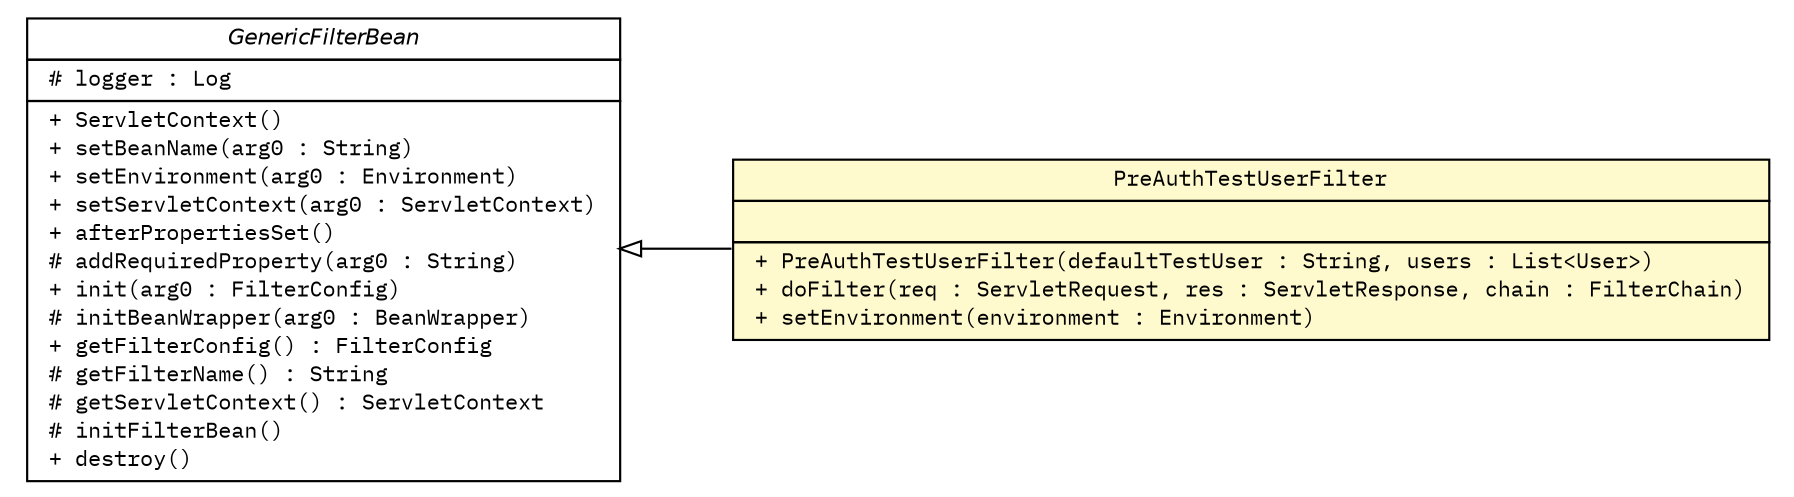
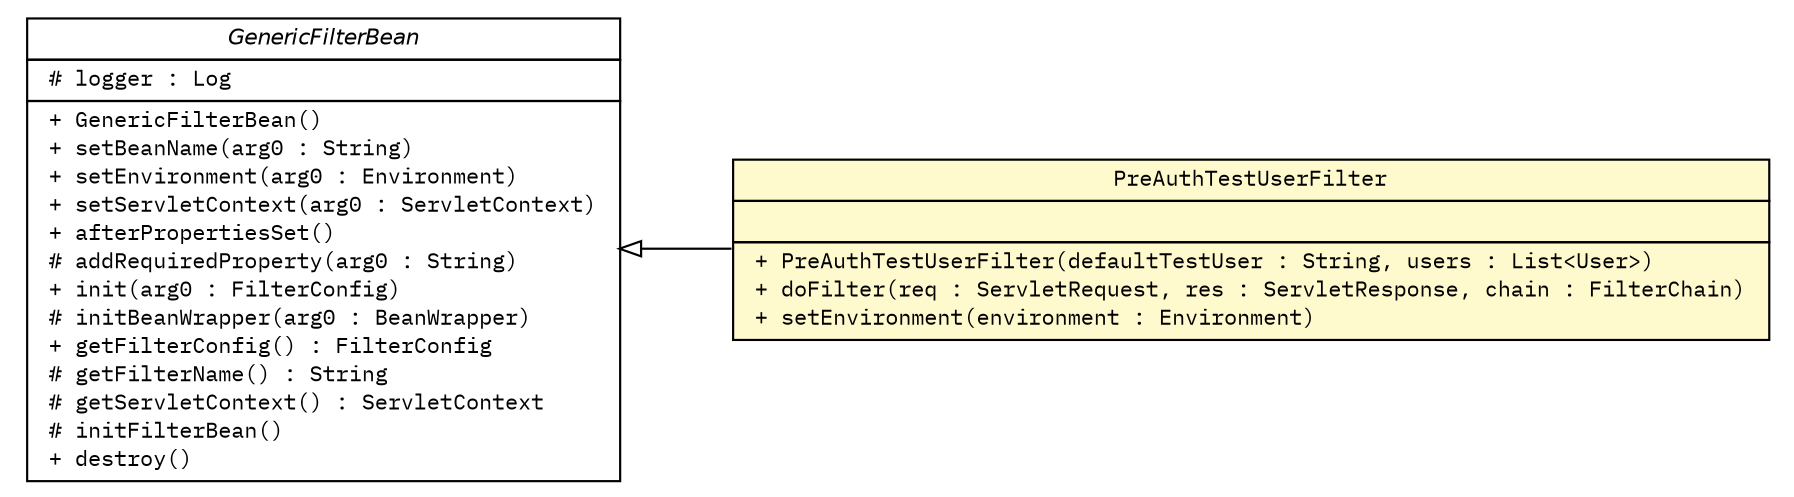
node "GenericFilterBean": text "+ ServletContext()" -> "+ GenericFilterBean()"
